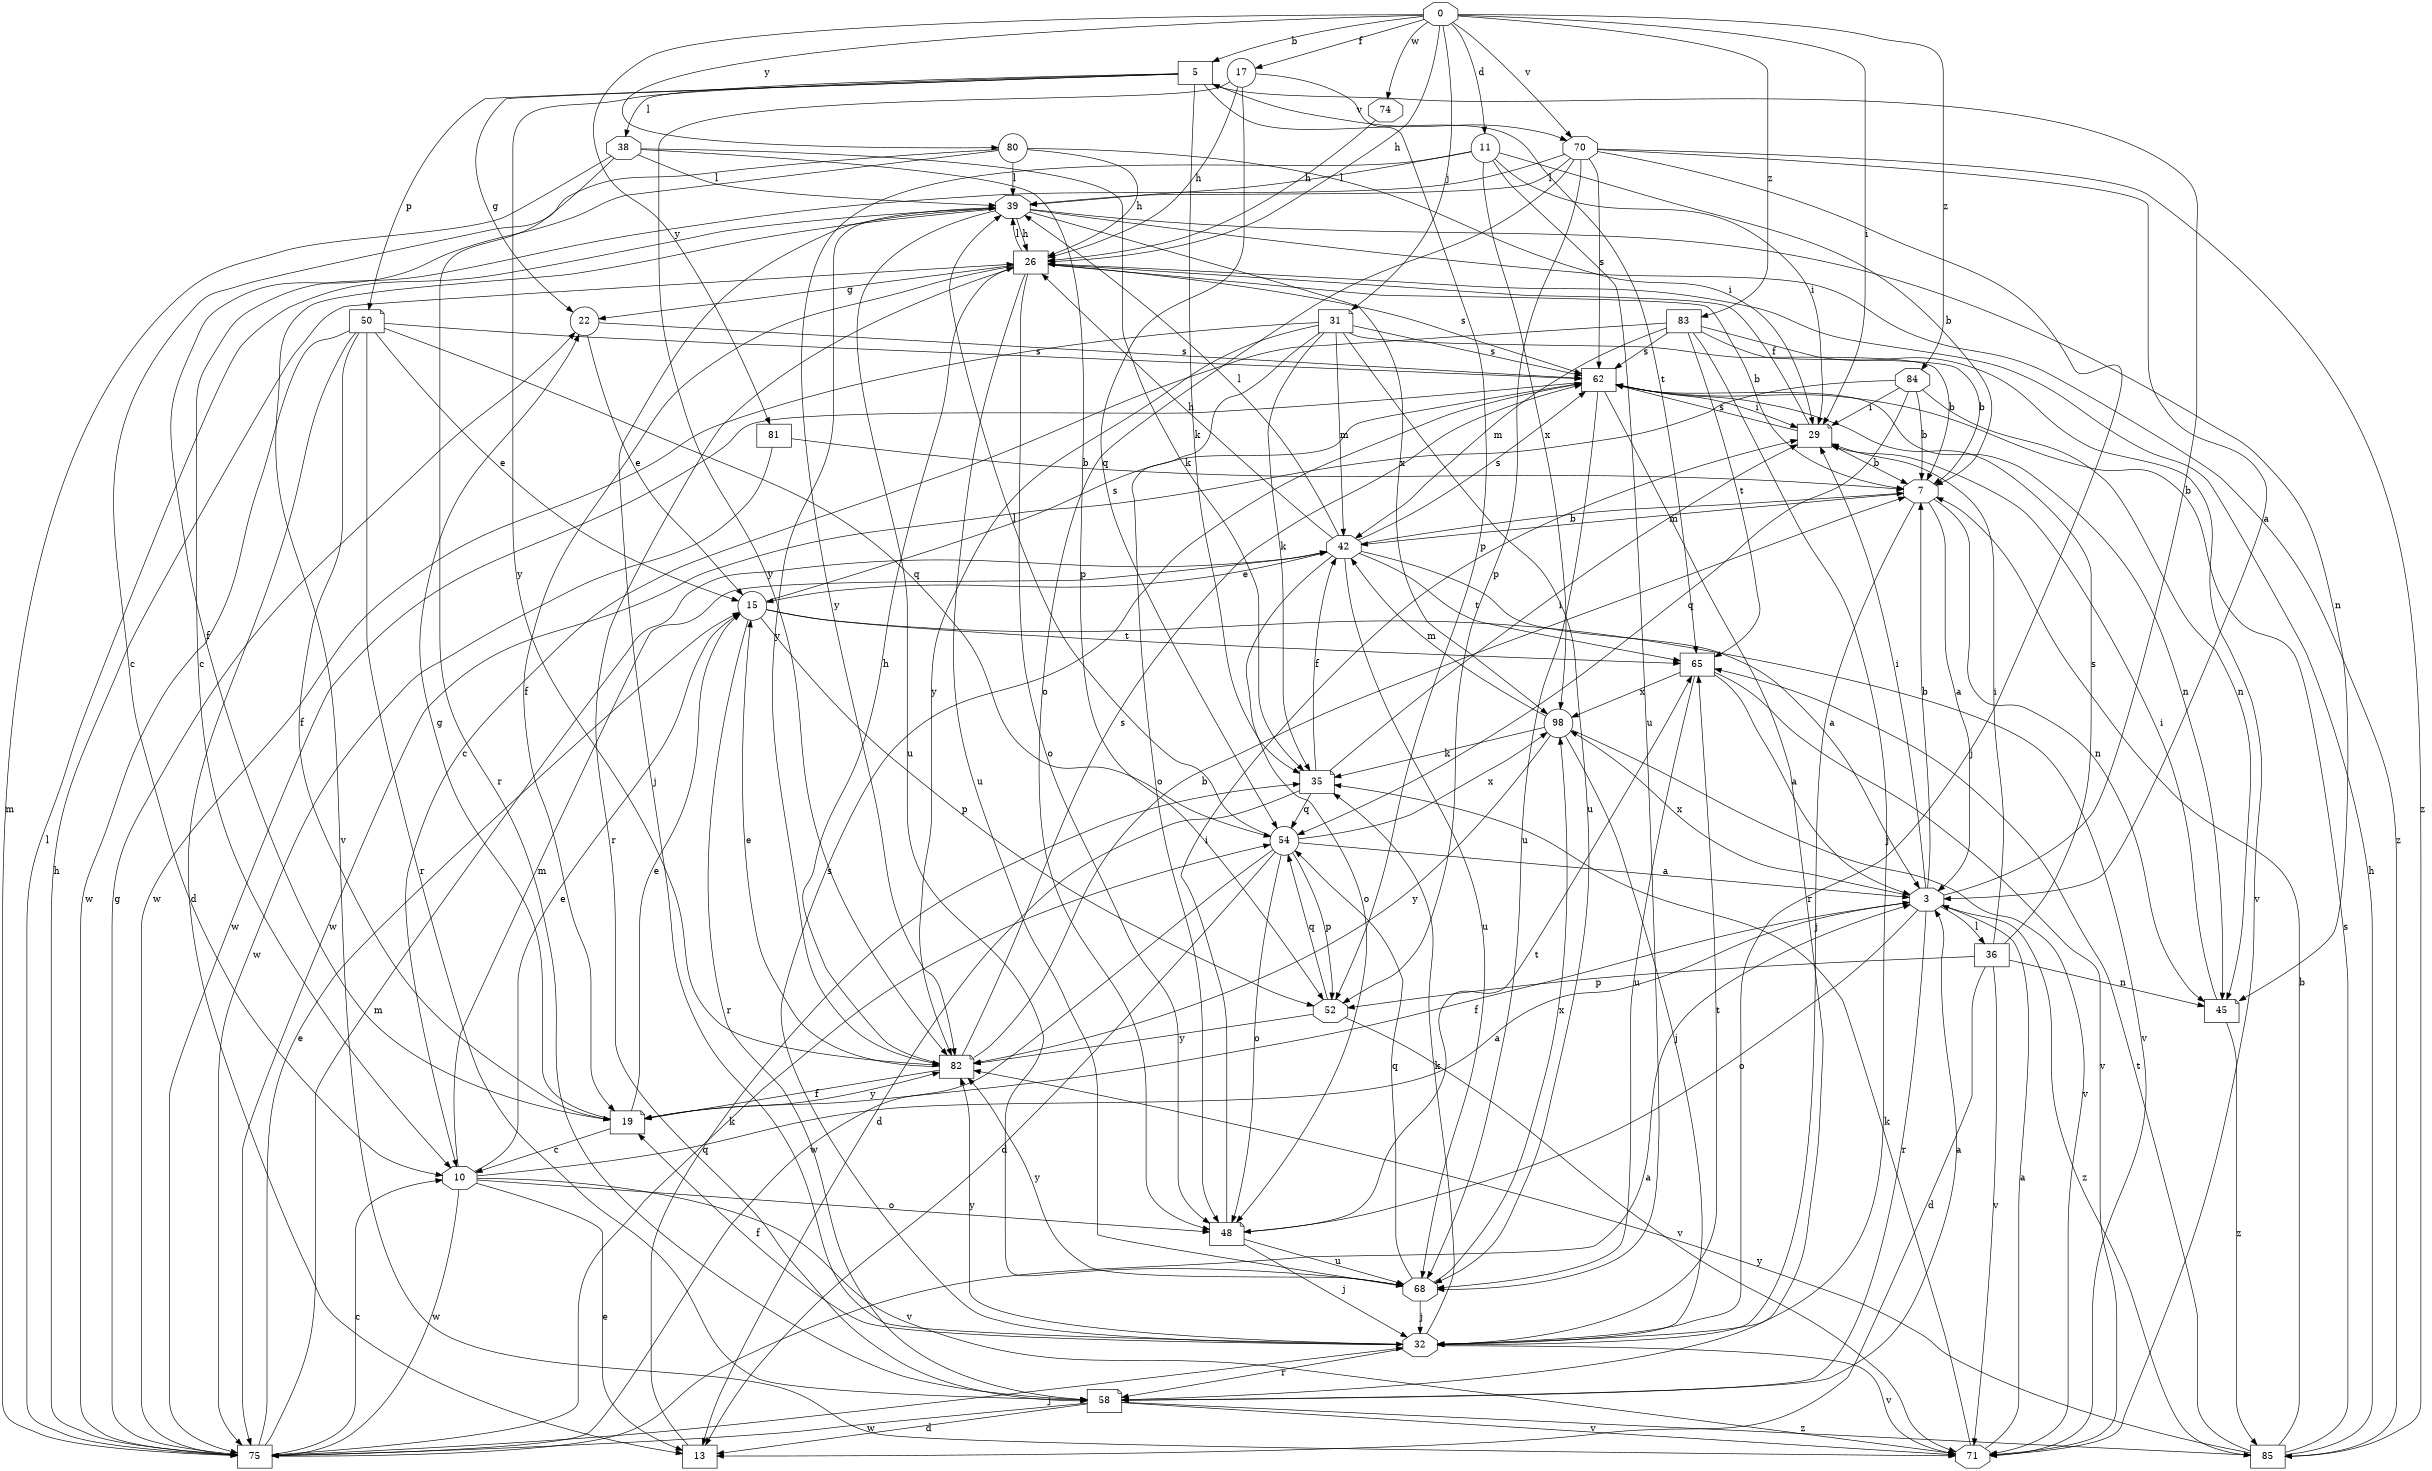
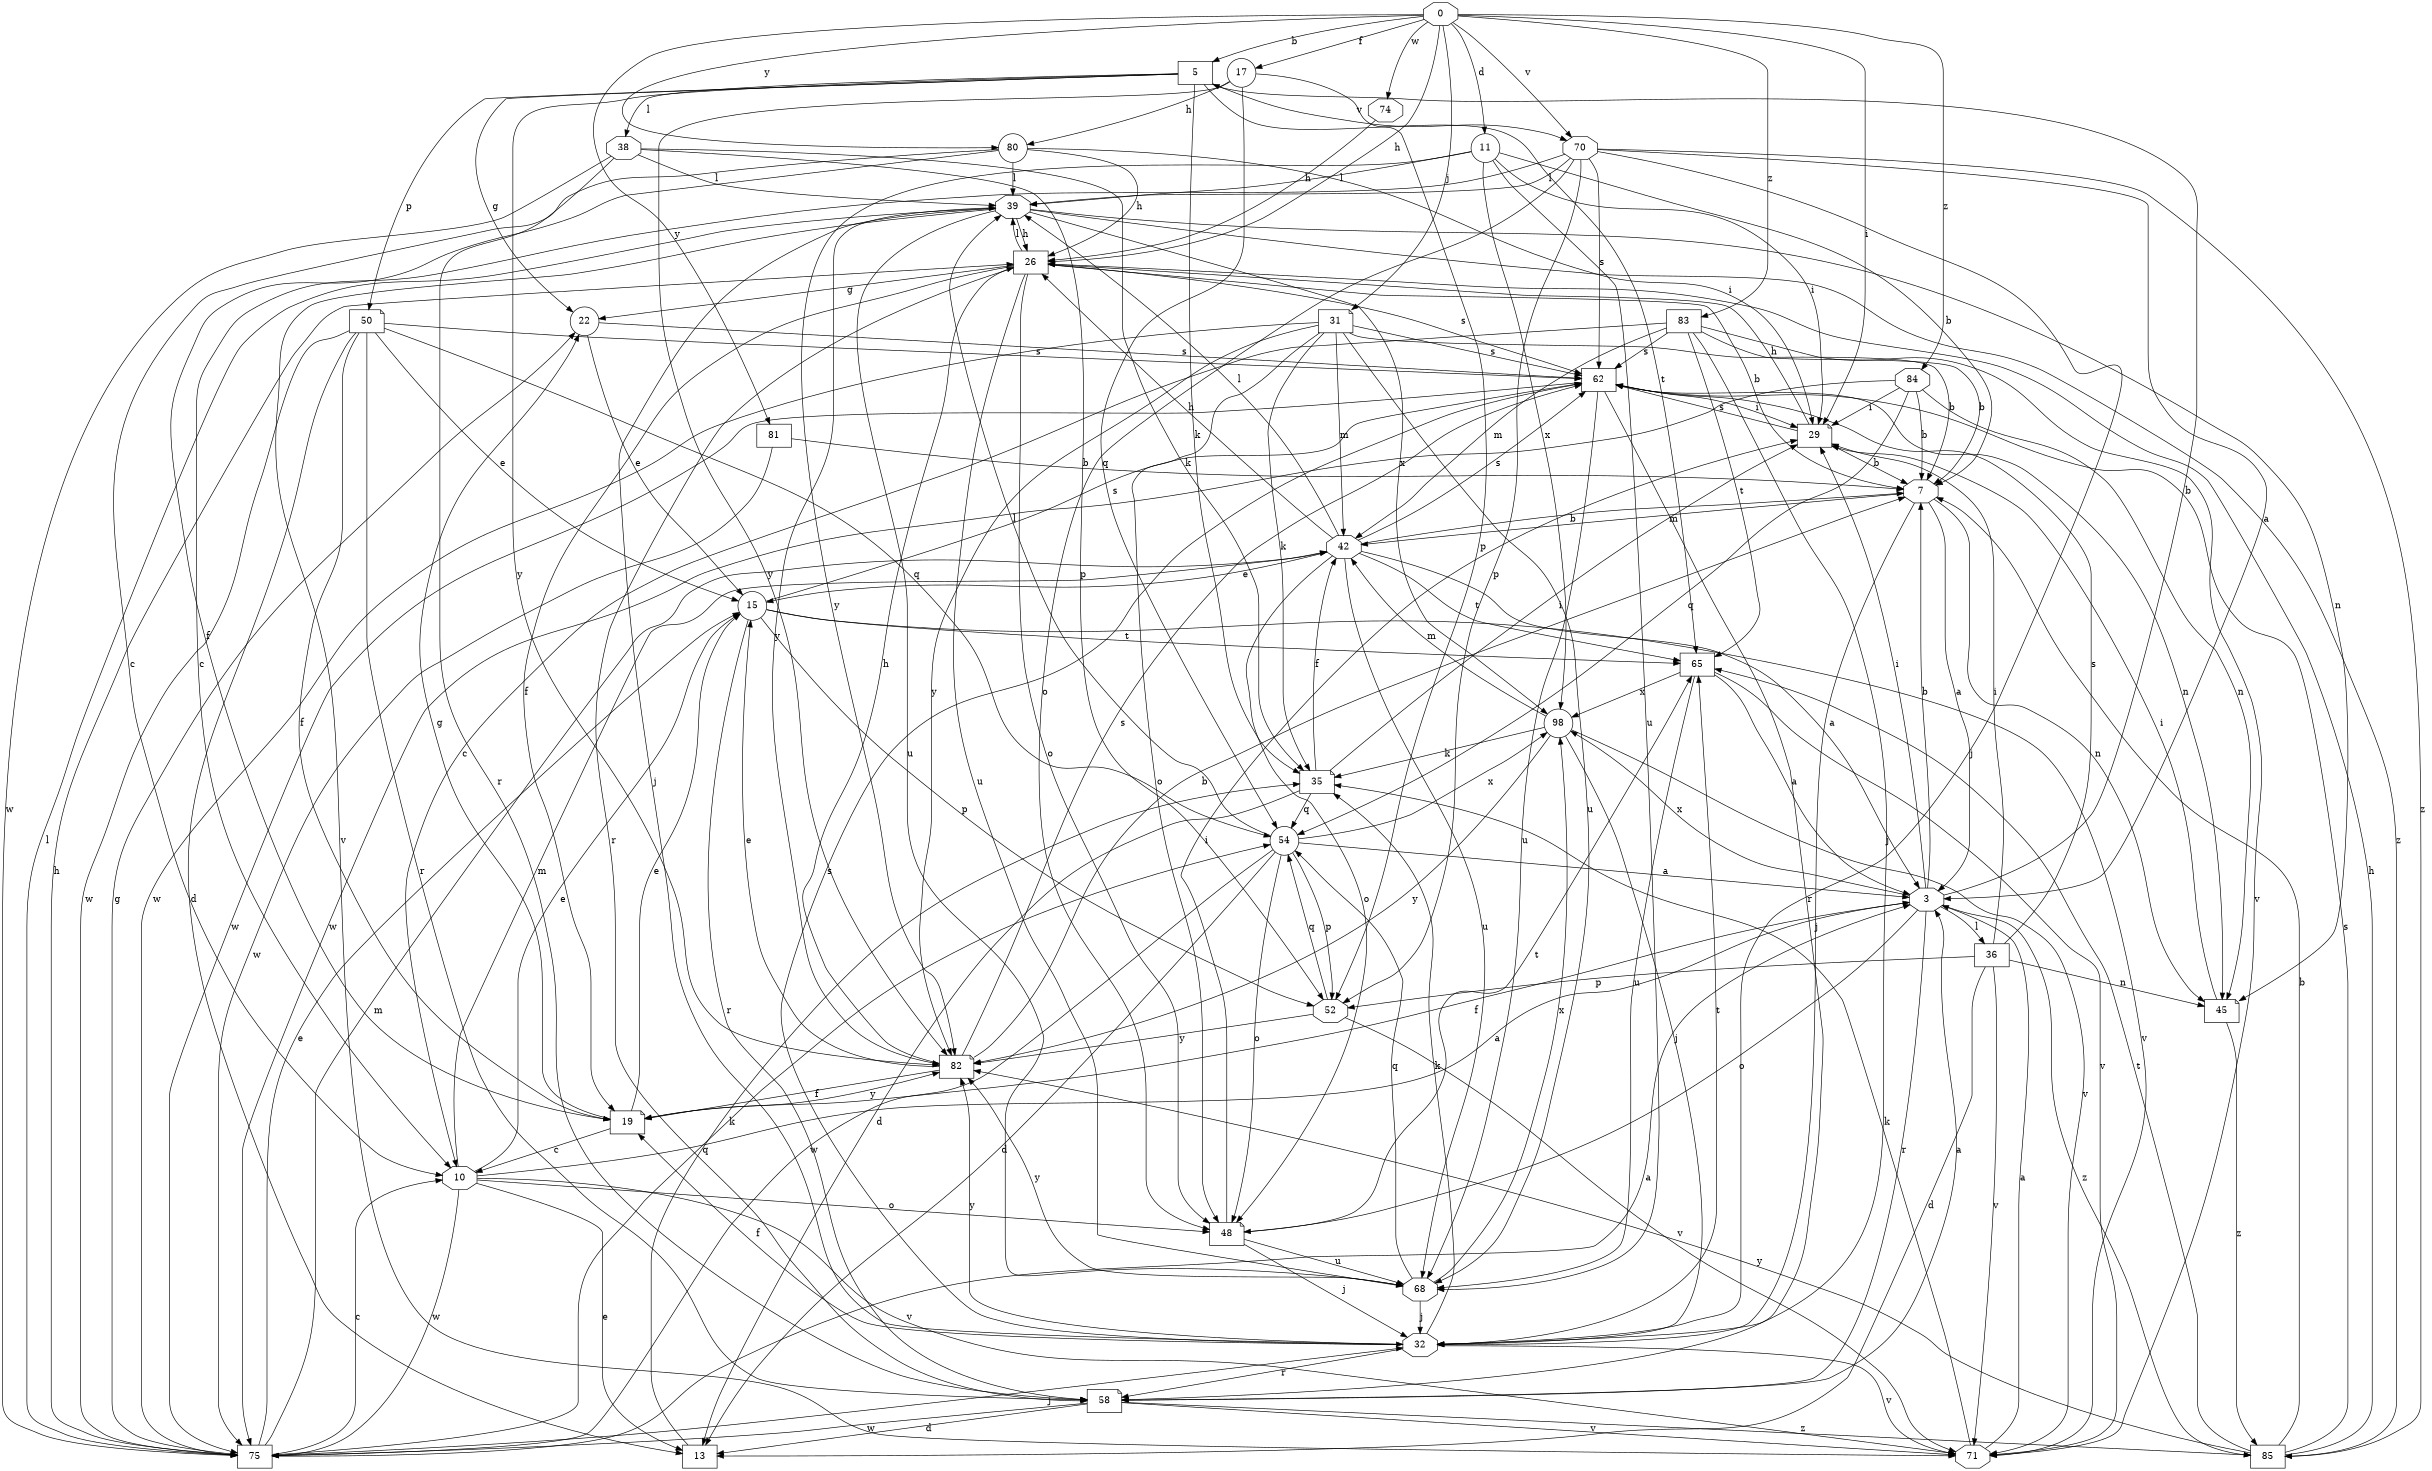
edge "17" -> "26": now "17" -> "80"
edge "29" -> "26": label "f" -> "h"
edge "38" -> "75": label "m" -> "w"
